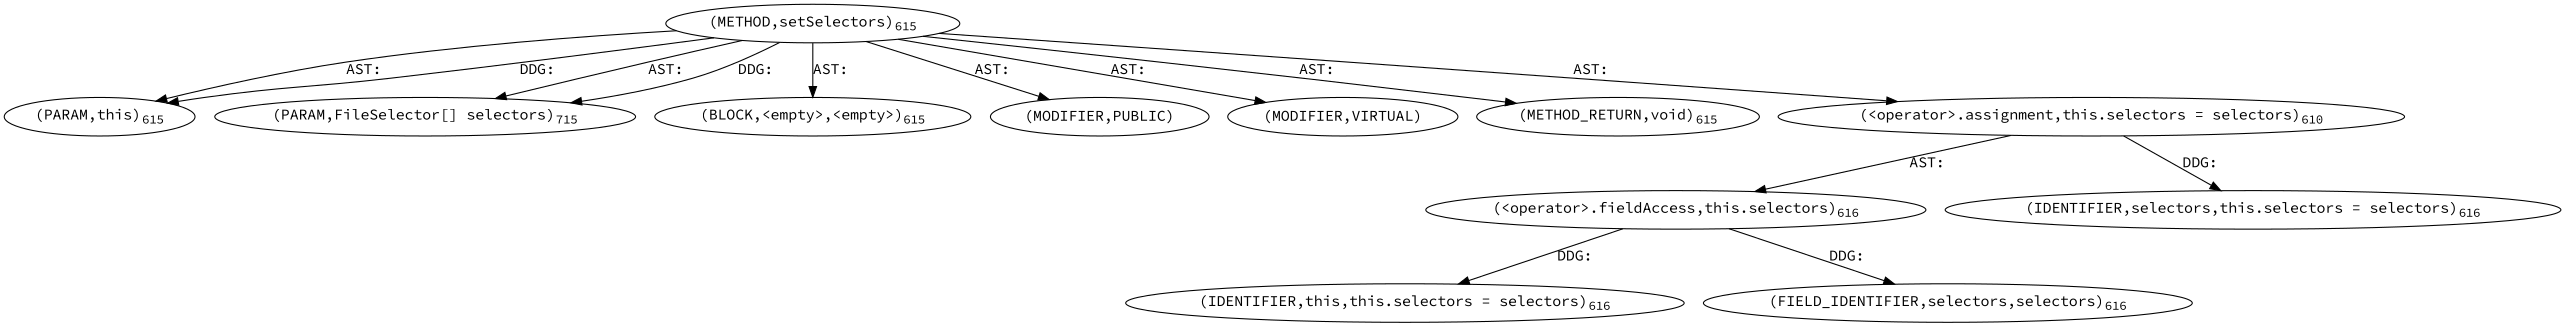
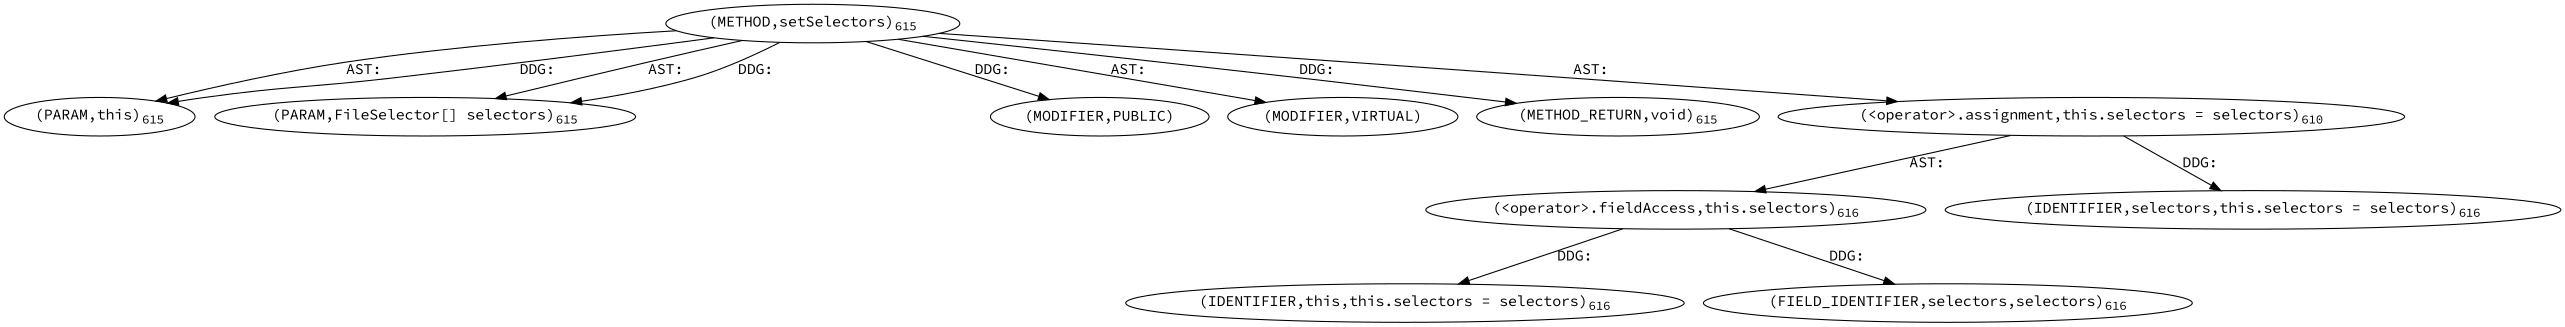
edge "(METHOD,setSelectors)" -> "(MODIFIER,PUBLIC)": label "AST: " -> "DDG: "
edge "(METHOD,setSelectors)" -> "(METHOD_RETURN,void)": label "AST: " -> "DDG: "
node "(PARAM,FileSelector[] selectors)": text "715" -> "615"
node "(BLOCK,<empty>,<empty>)": removed
